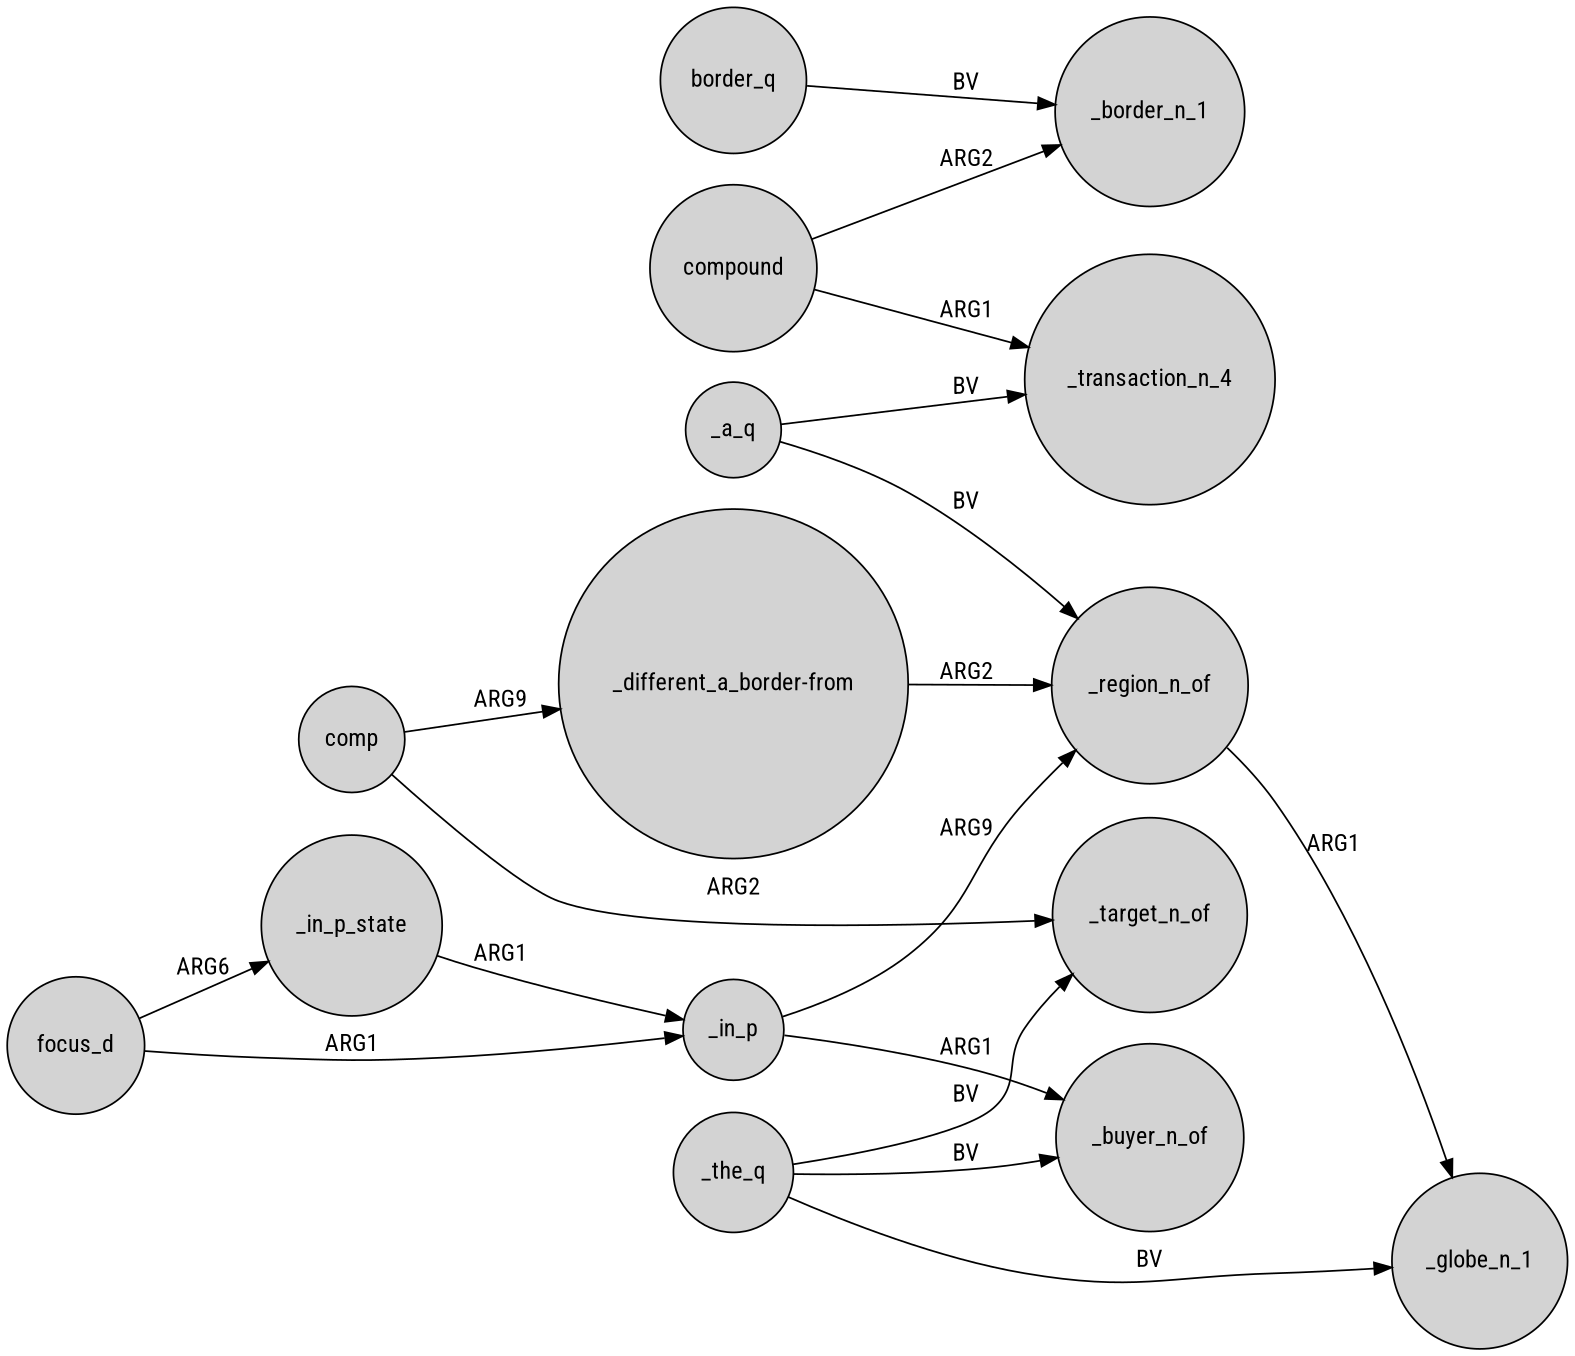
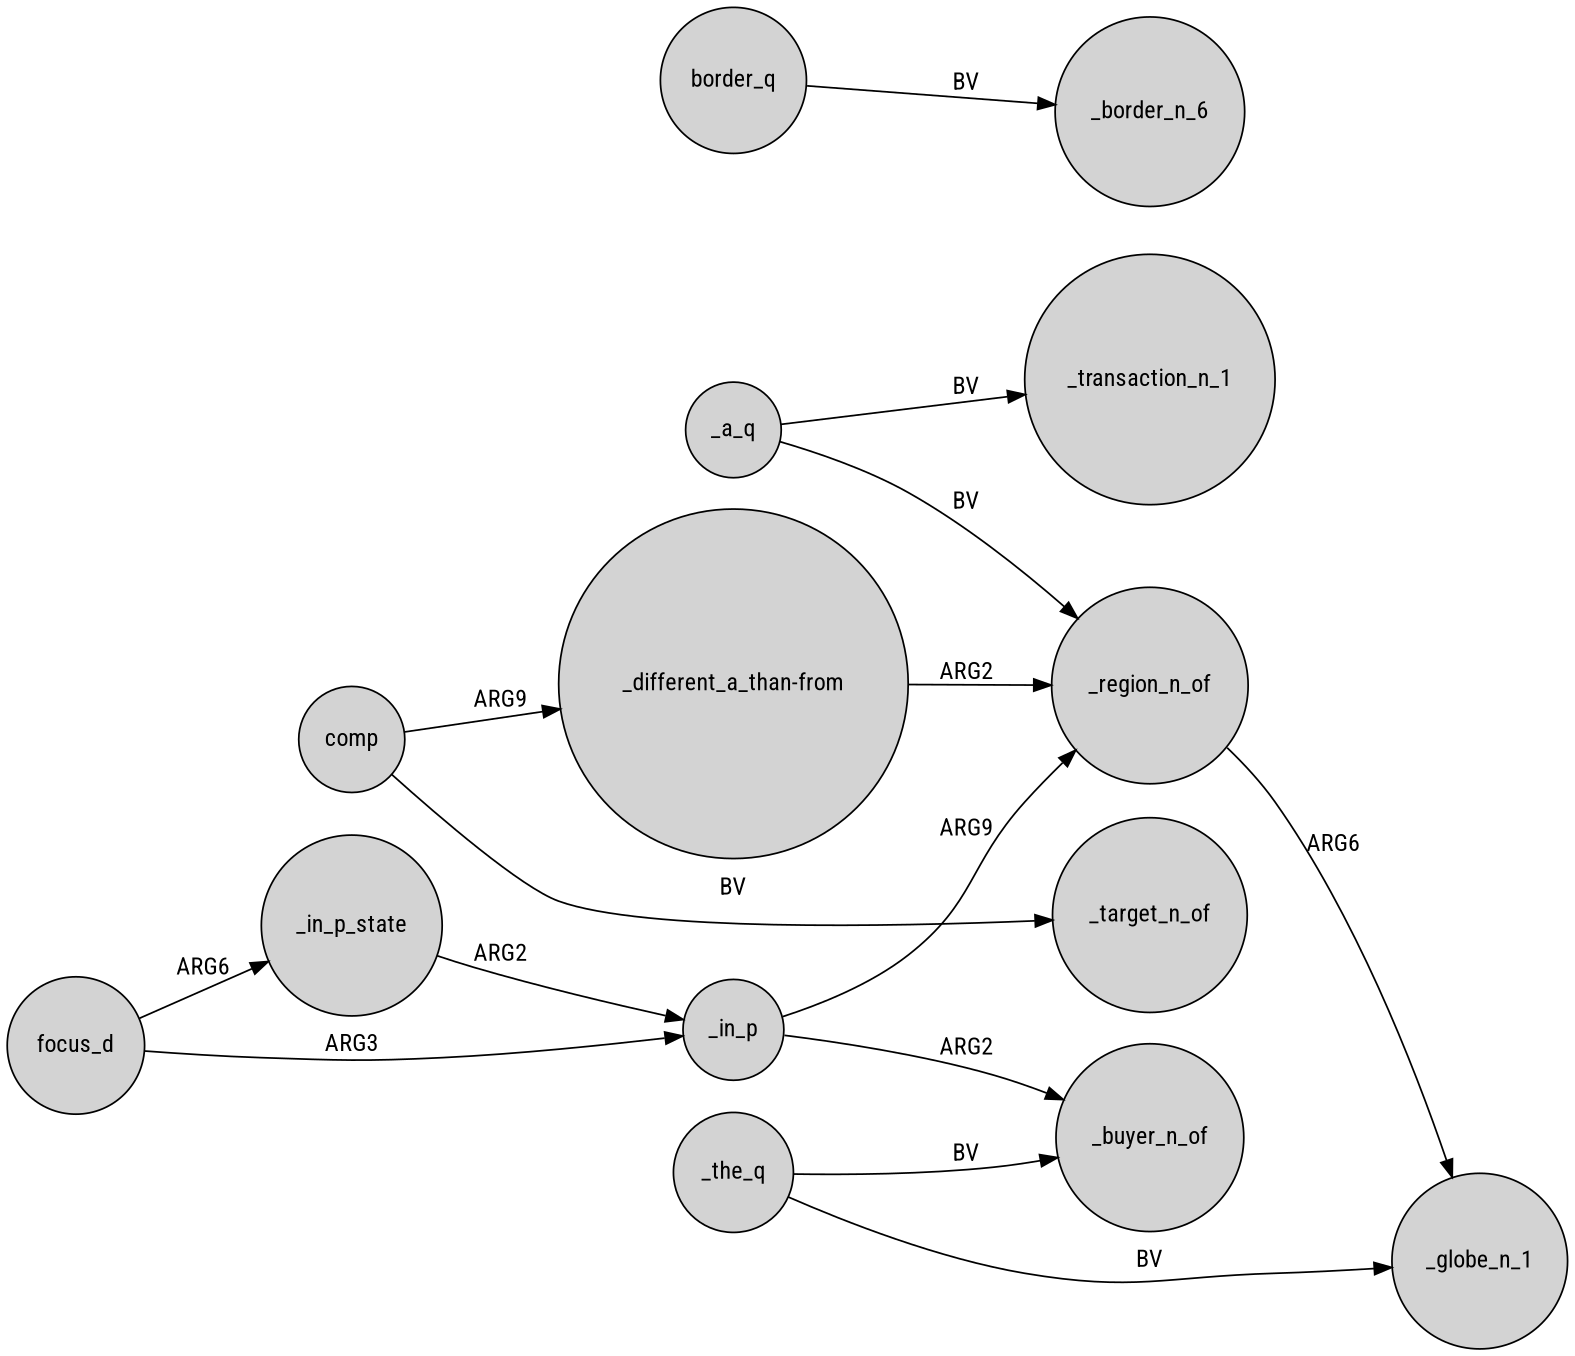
node "_border_n_1": label "_border_n_1" -> "_border_n_6"
node "compound": removed
node "_transaction_n_4": label "_transaction_n_4" -> "_transaction_n_1"
node "_different_a_border-from": label "_different_a_border-from" -> "_different_a_than-from"
edge "_region_n_of" -> "_globe_n_1": label "ARG1" -> "ARG6"
edge "comp" -> "_target_n_of": label "ARG2" -> "BV"
edge "_in_p_state" -> "_in_p": label "ARG1" -> "ARG2"
edge "focus_d" -> "_in_p": label "ARG1" -> "ARG3"
edge "_in_p" -> "_buyer_n_of": label "ARG1" -> "ARG2"
edge "_the_q" -> "_target_n_of": removed, label "BV"
